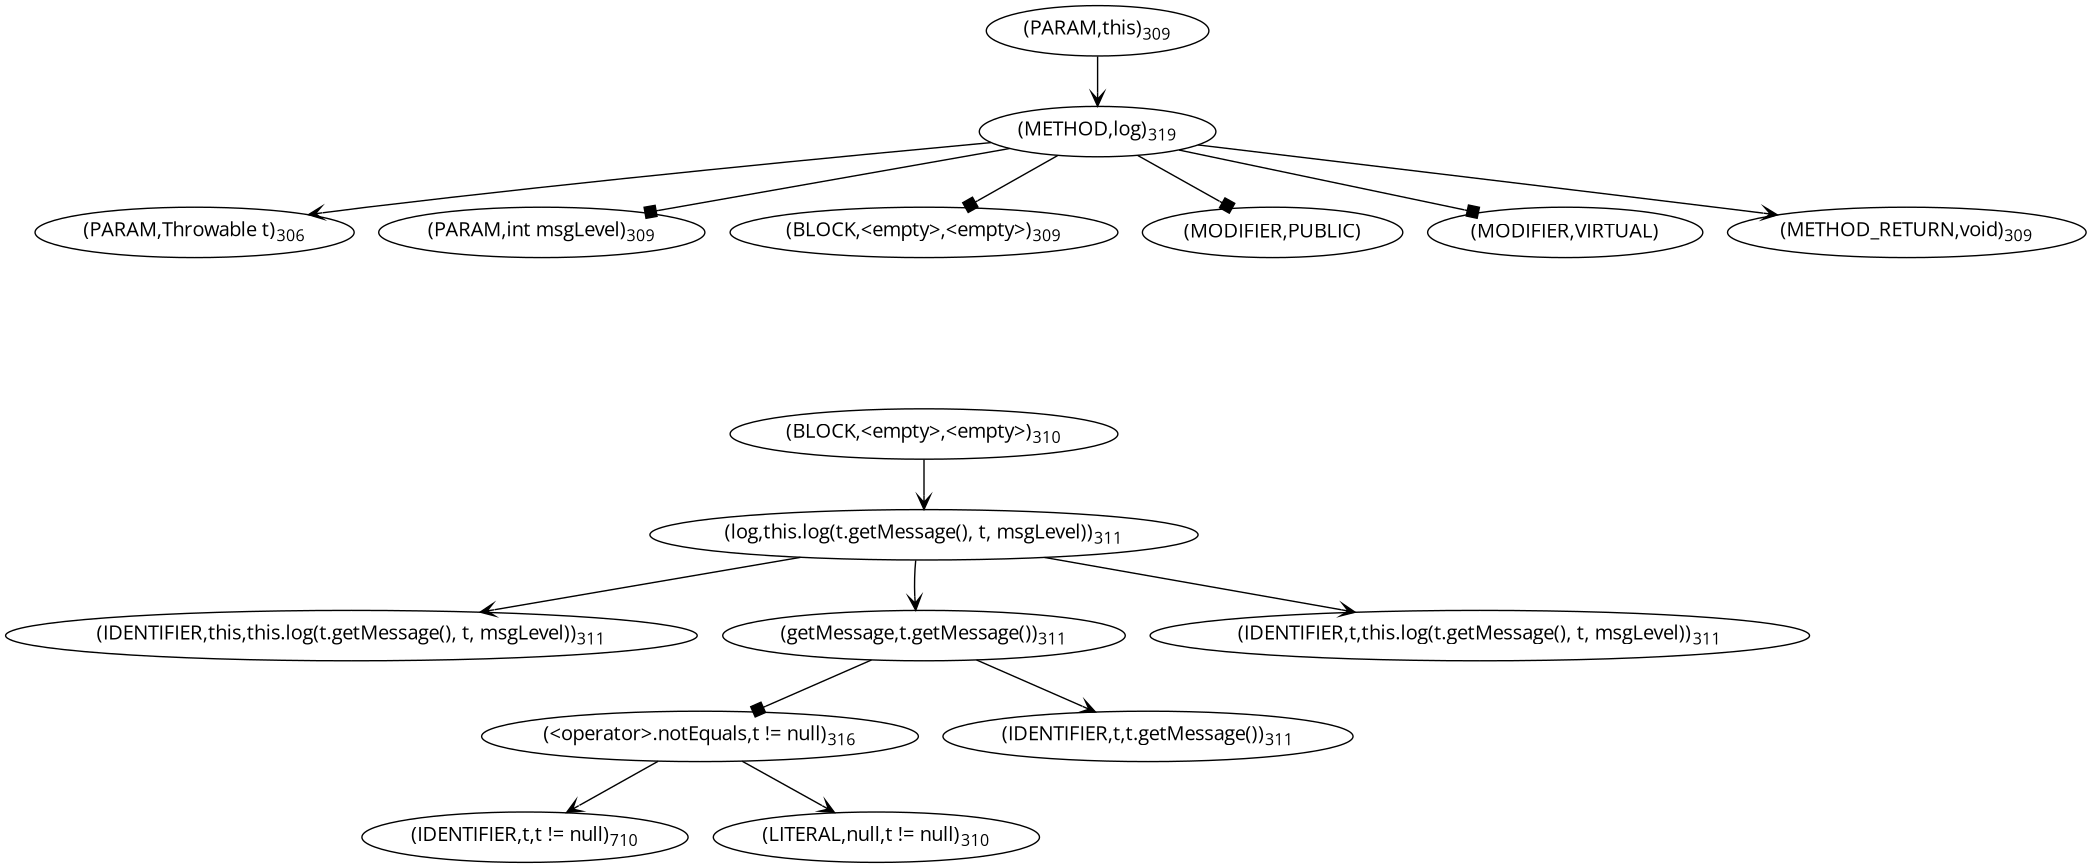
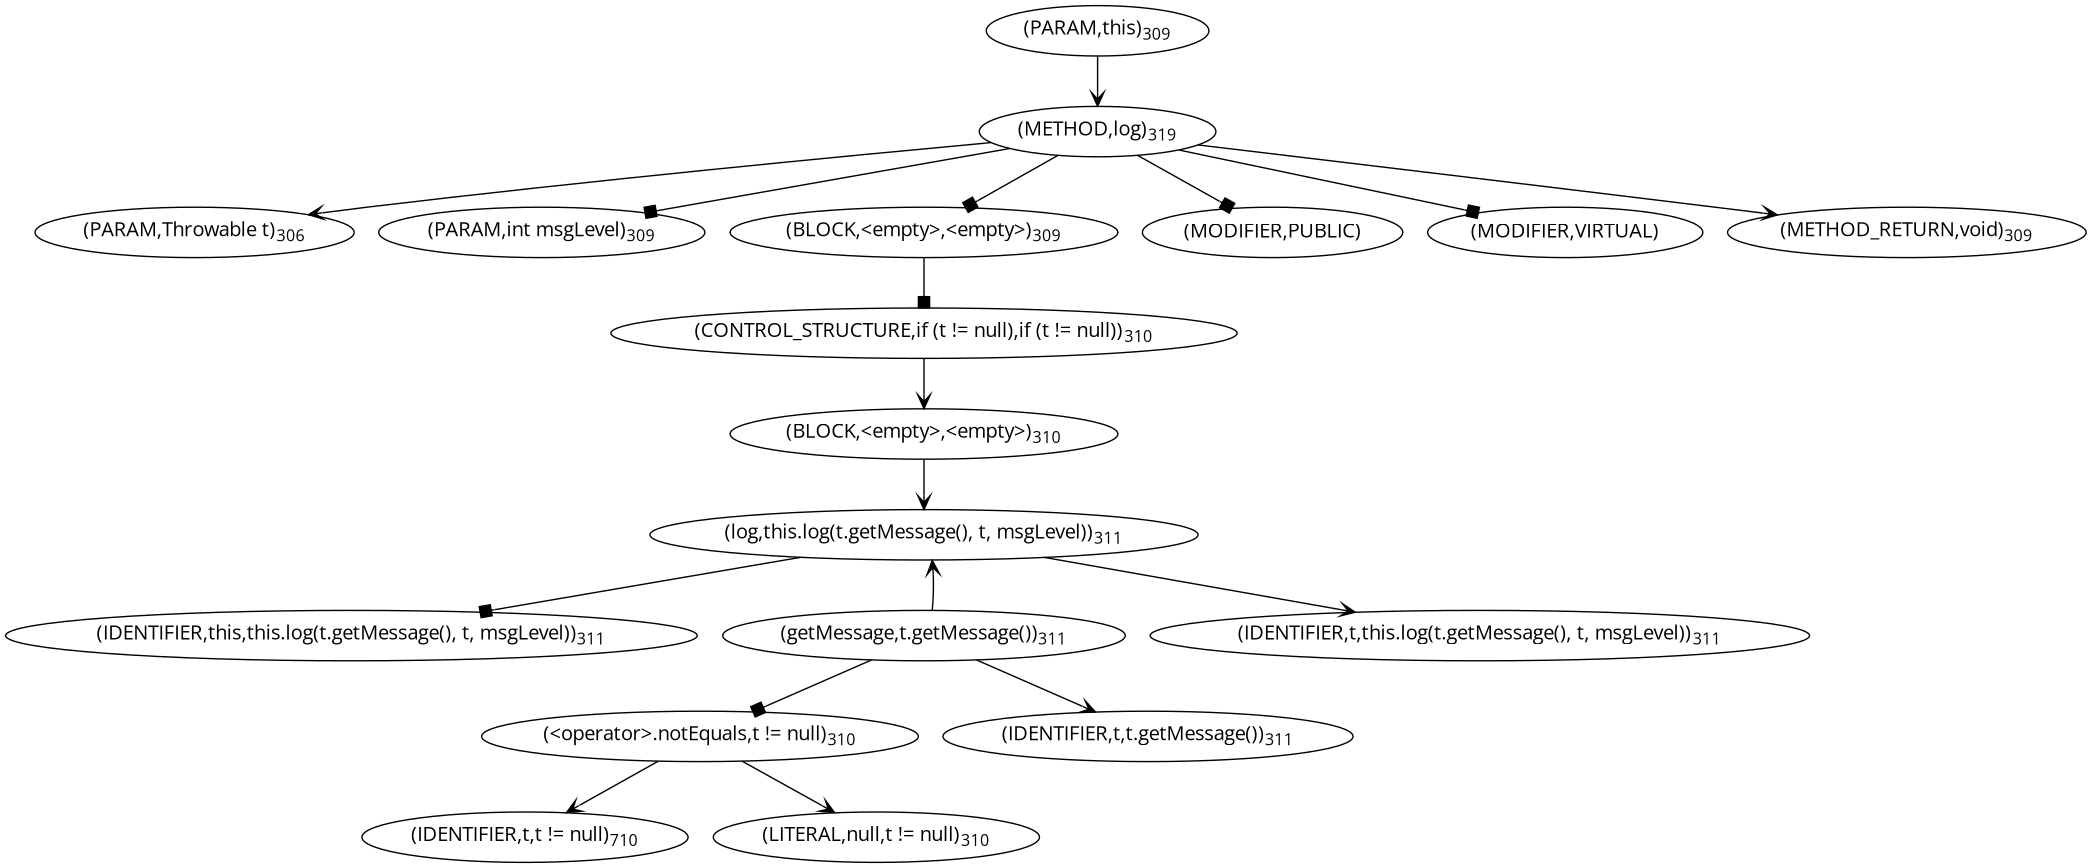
node "(CONTROL_STRUCTURE,if (t != null),if (t != null))": added
edge "(log,this.log(t.getMessage(), t, msgLevel))" -> "(getMessage,t.getMessage())": reversed
edge "(log,this.log(t.getMessage(), t, msgLevel))" -> "(IDENTIFIER,this,this.log(t.getMessage(), t, msgLevel))": arrowhead vee -> box
node "(<operator>.notEquals,t != null)": text "316" -> "310"
